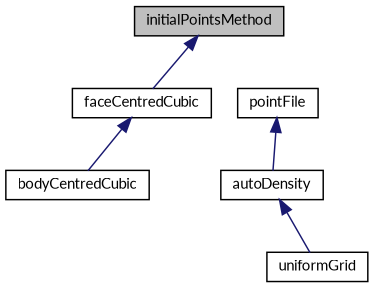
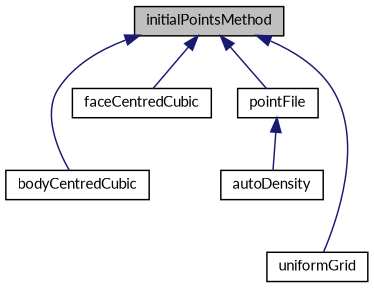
edge "pointFile" -> "initialPointsMethod": added
edge "bodyCentredCubic" -> "faceCentredCubic": now "bodyCentredCubic" -> "initialPointsMethod"
edge "uniformGrid" -> "autoDensity": now "uniformGrid" -> "initialPointsMethod"
